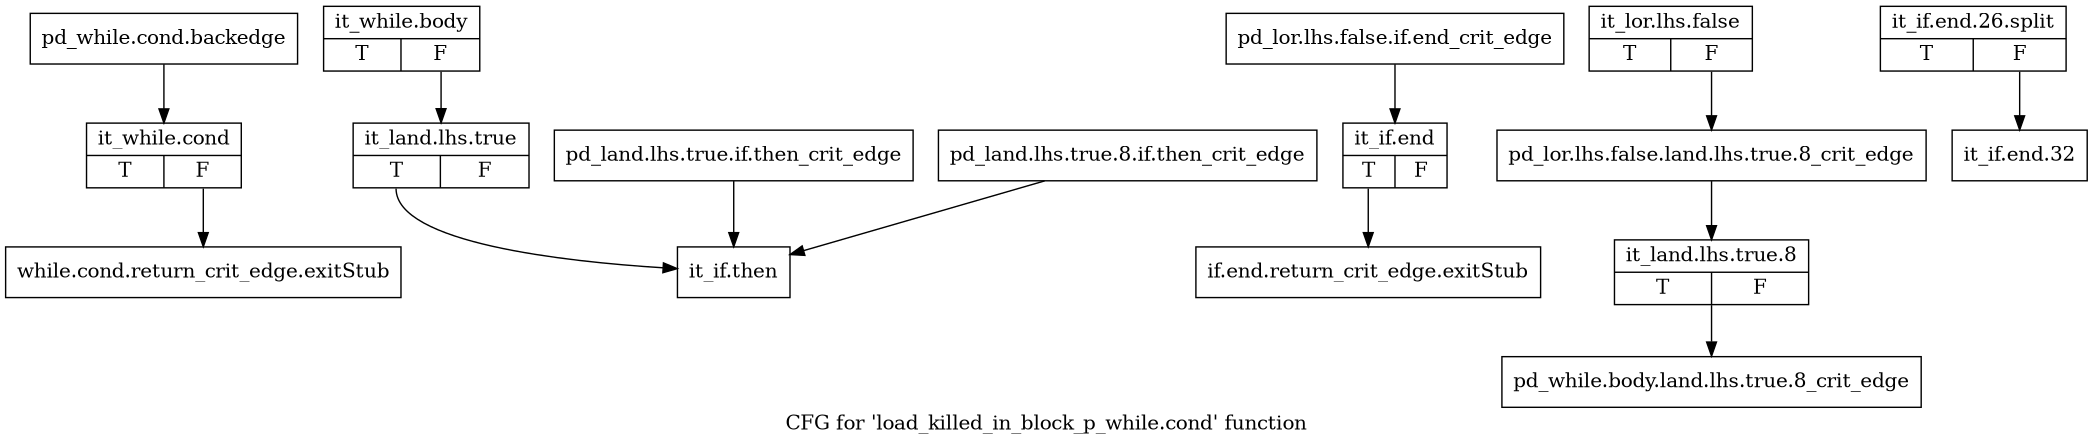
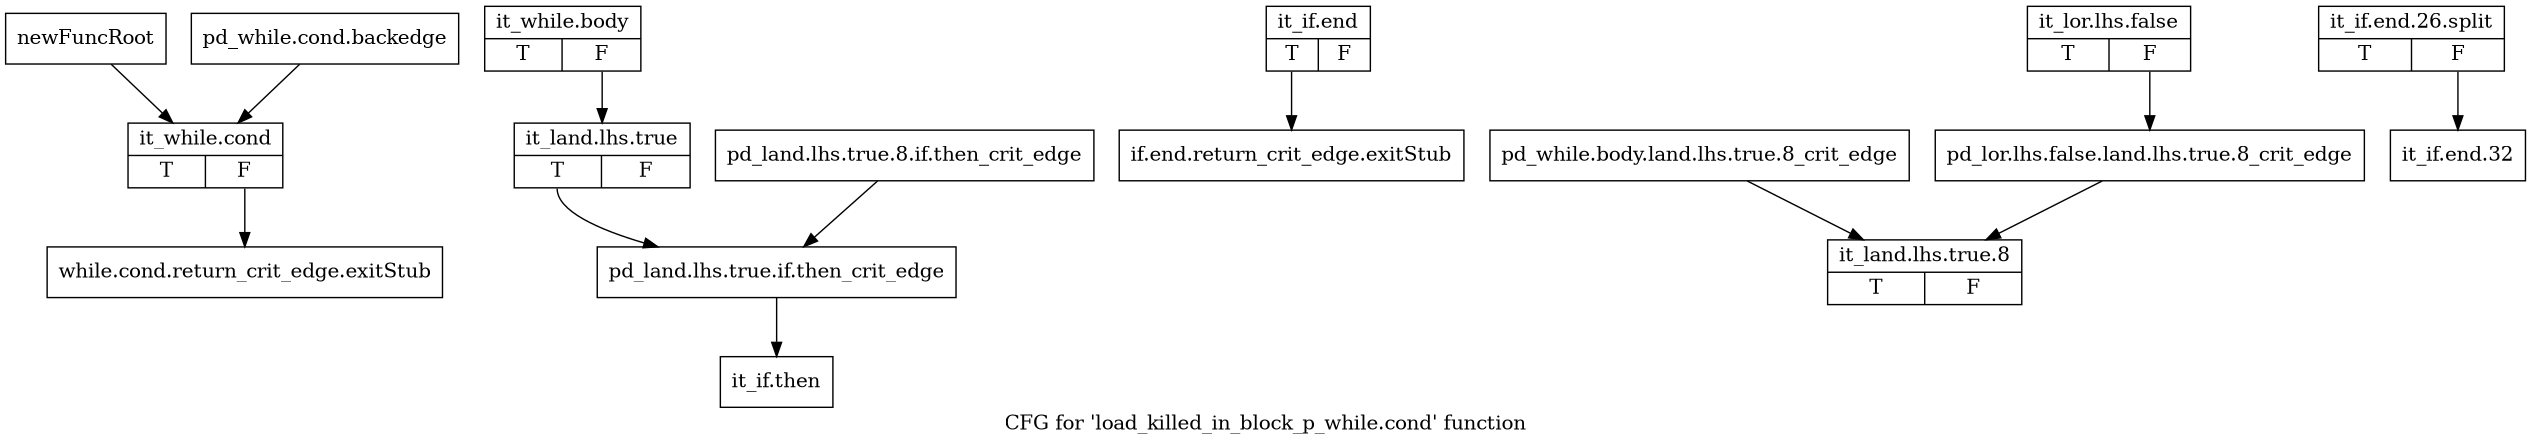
node "newFuncRoot": added
node "pd_lor.lhs.false.if.end_crit_edge": removed
edge "pd_land.lhs.true.8.if.then_crit_edge" -> "it_if.then": now "pd_land.lhs.true.8.if.then_crit_edge" -> "pd_land.lhs.true.if.then_crit_edge"
edge "it_land.lhs.true" -> "it_if.then": now "it_land.lhs.true" -> "pd_land.lhs.true.if.then_crit_edge"
edge "it_land.lhs.true.8" -> "pd_while.body.land.lhs.true.8_crit_edge": reversed
